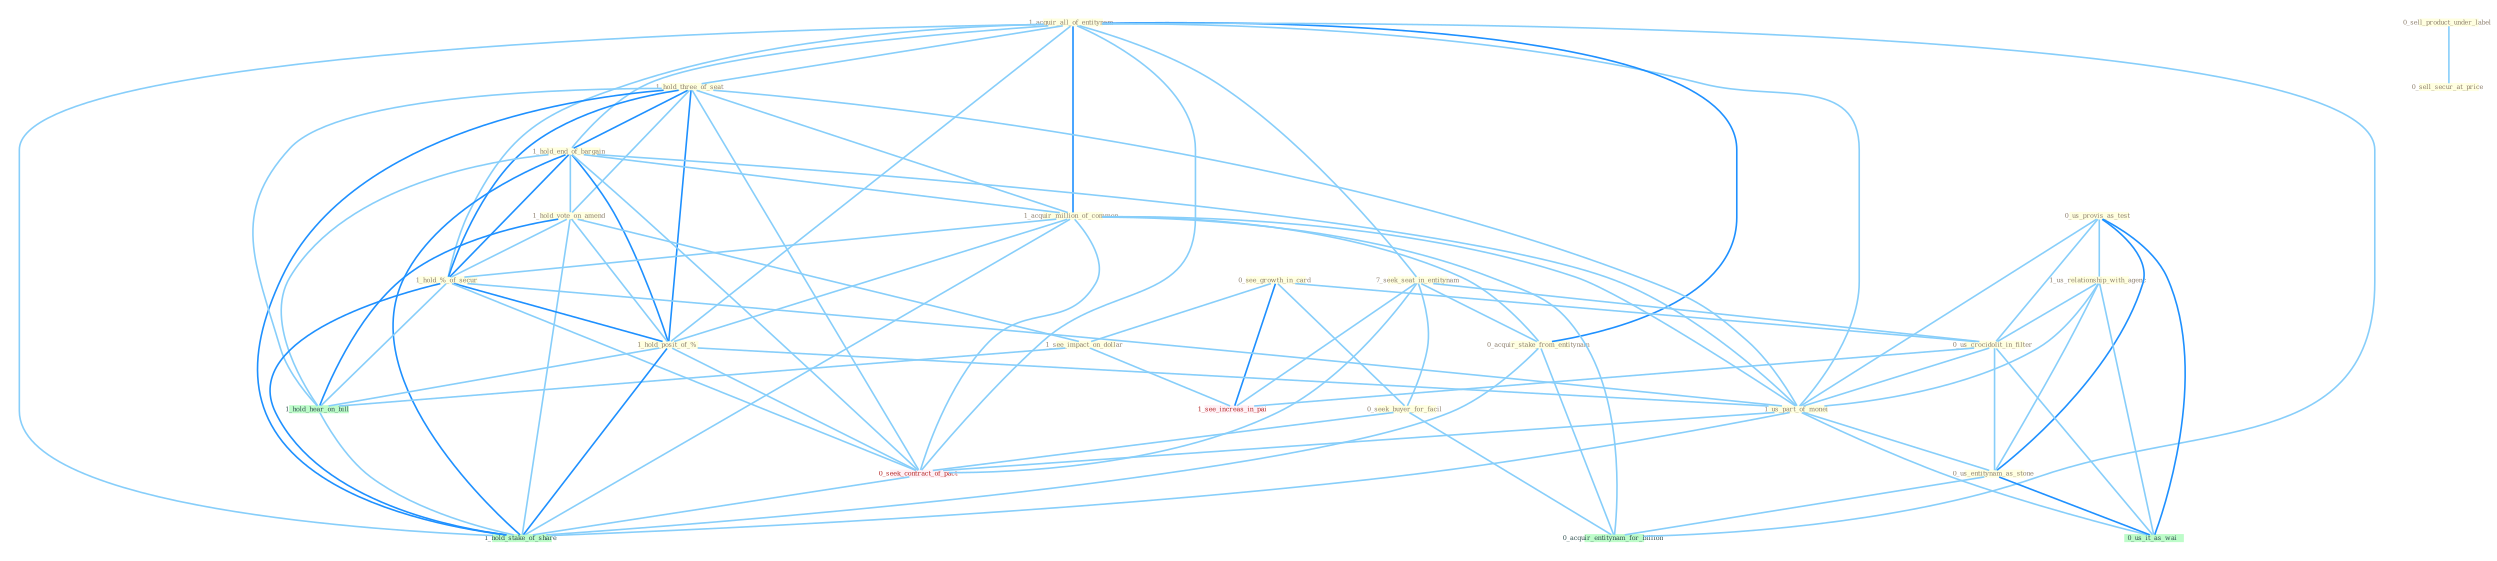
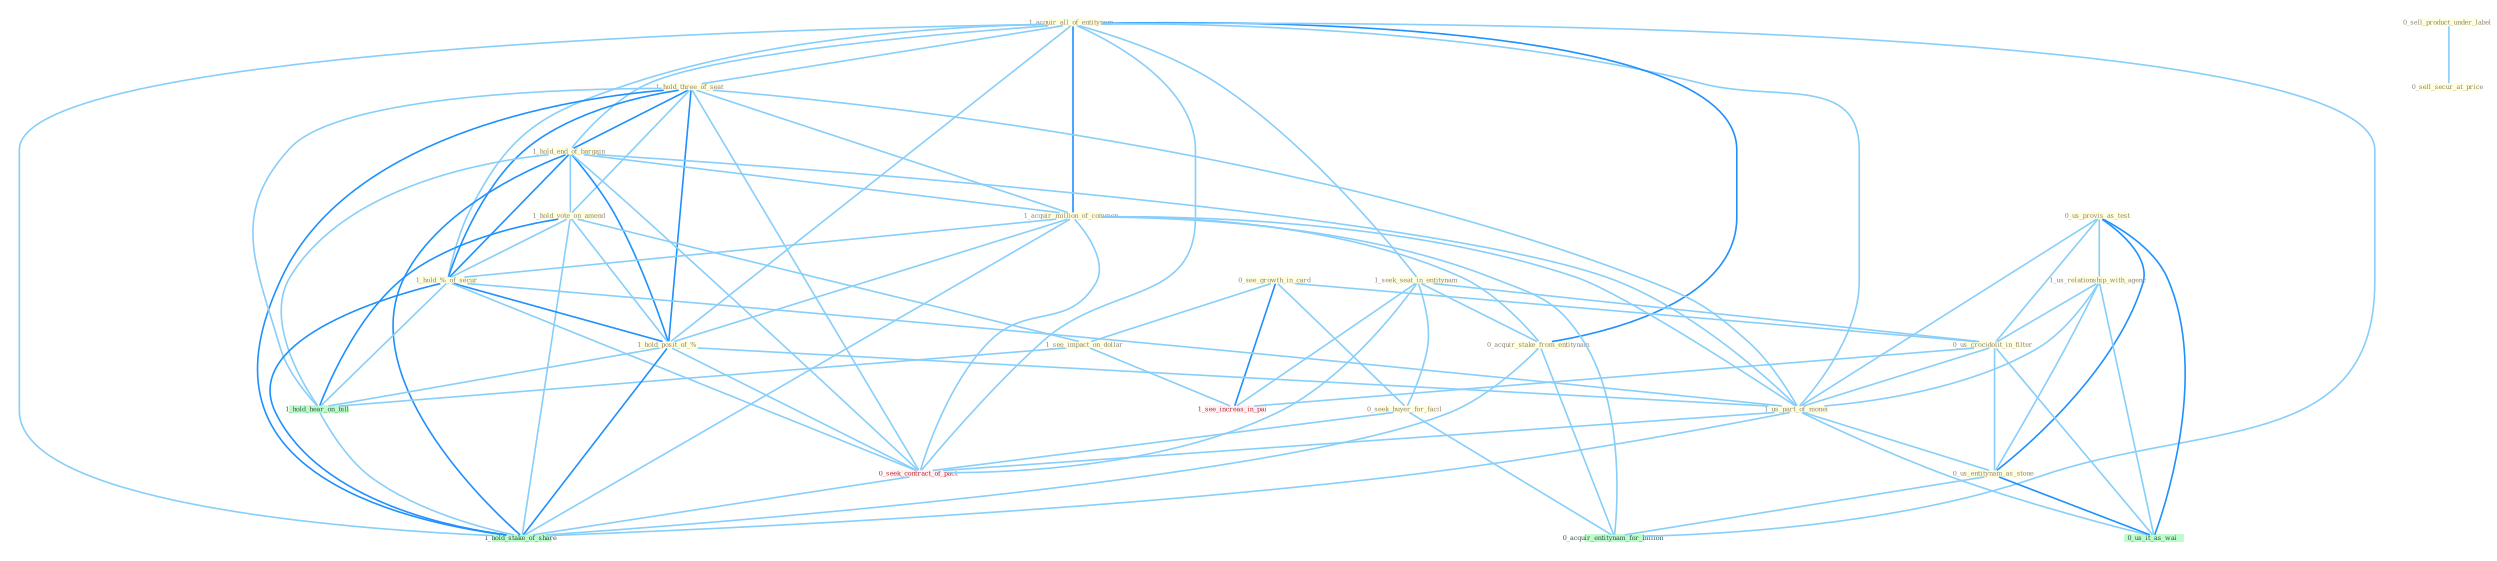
node "7_seek_seat_in_entitynam": label "7_seek_seat_in_entitynam" -> "1_seek_seat_in_entitynam"
